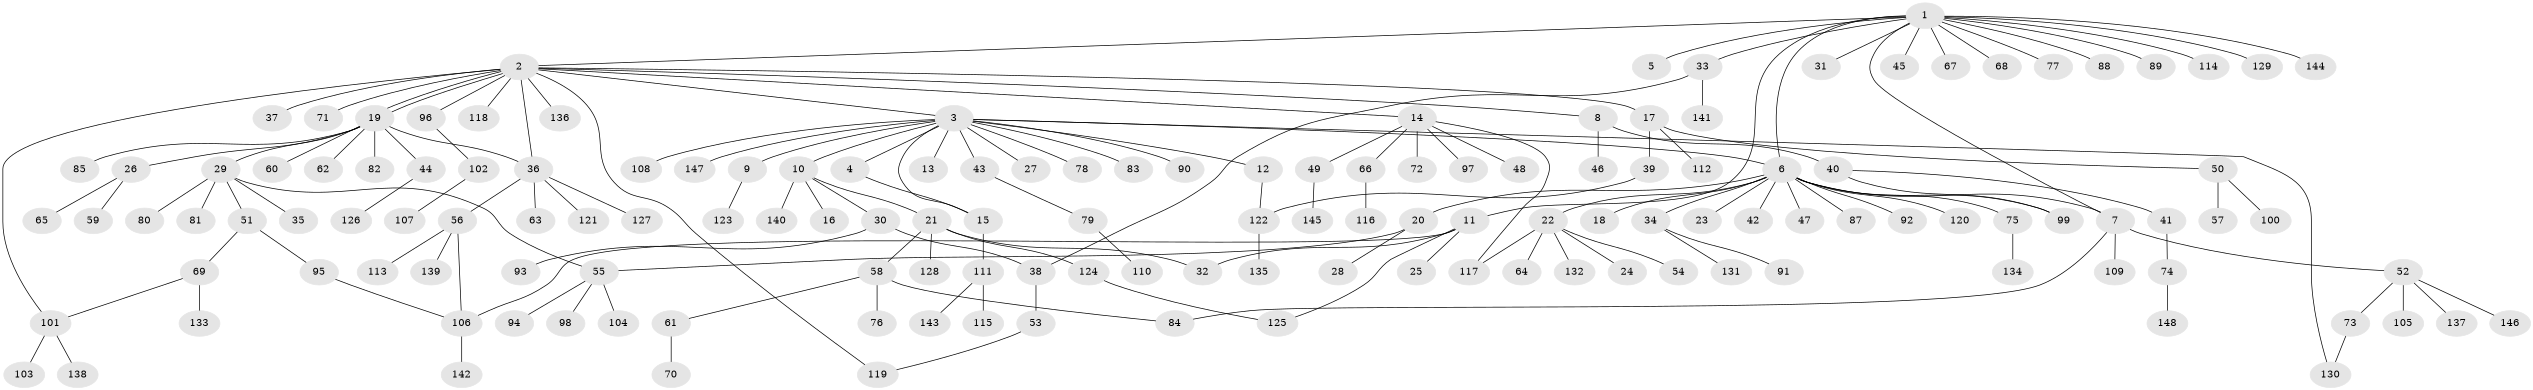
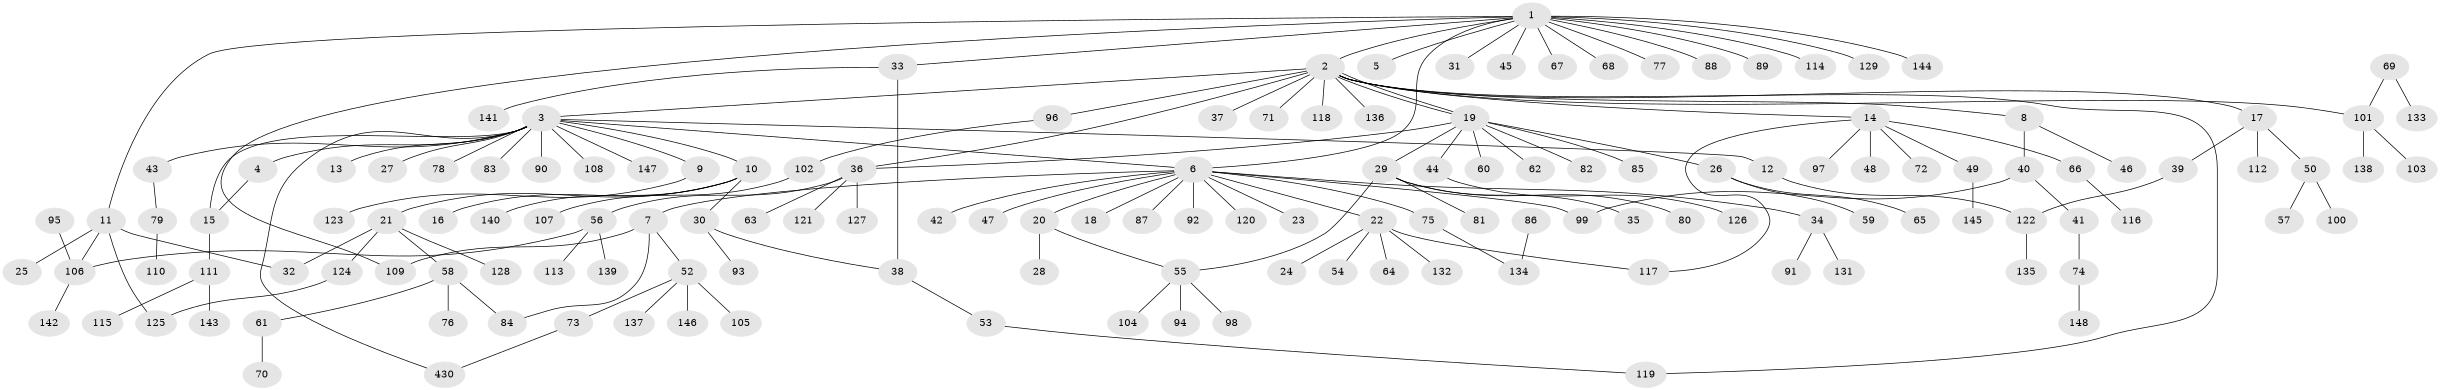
edge "1" -- "7": now "1" -- "109"
node "51": removed
node "86": added
node "130": label "130" -> "430"
